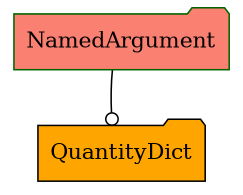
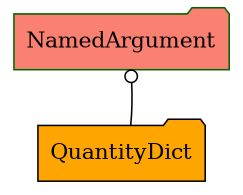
edge "NamedArgument" -> "QuantityDict": reversed
